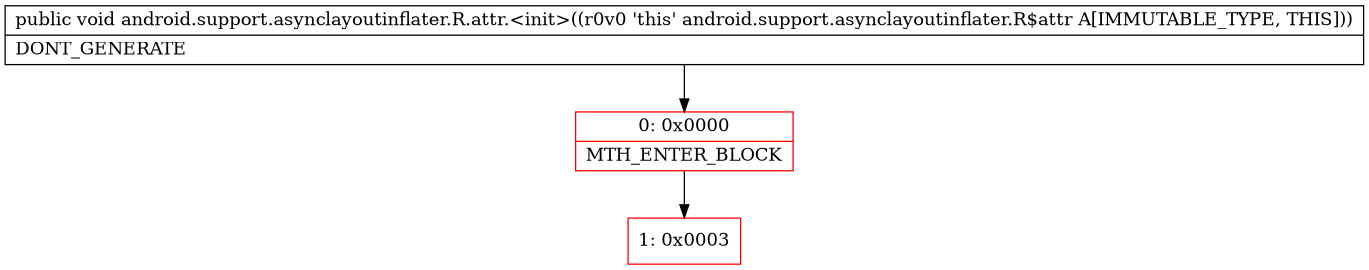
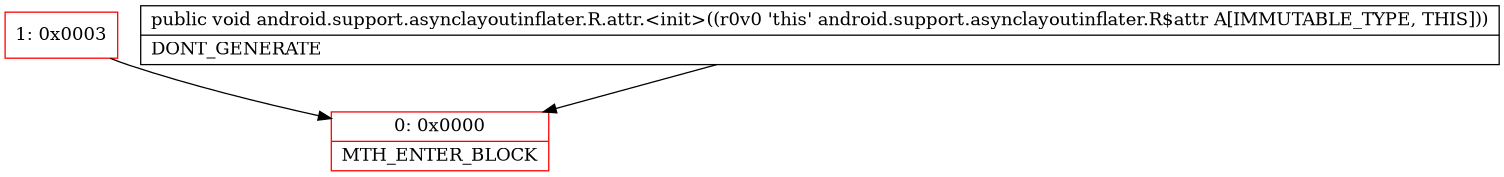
edge "0: 0x0000" -> "1: 0x0003": reversed
